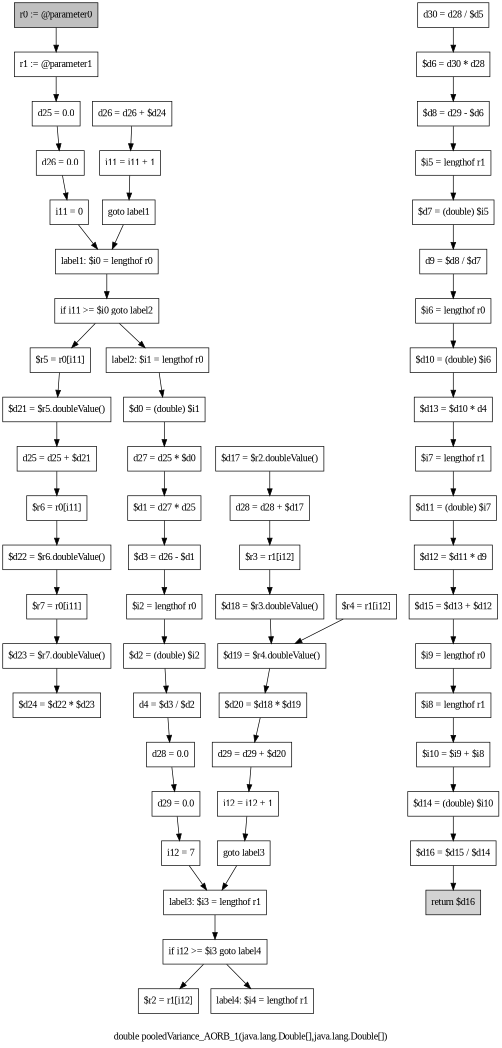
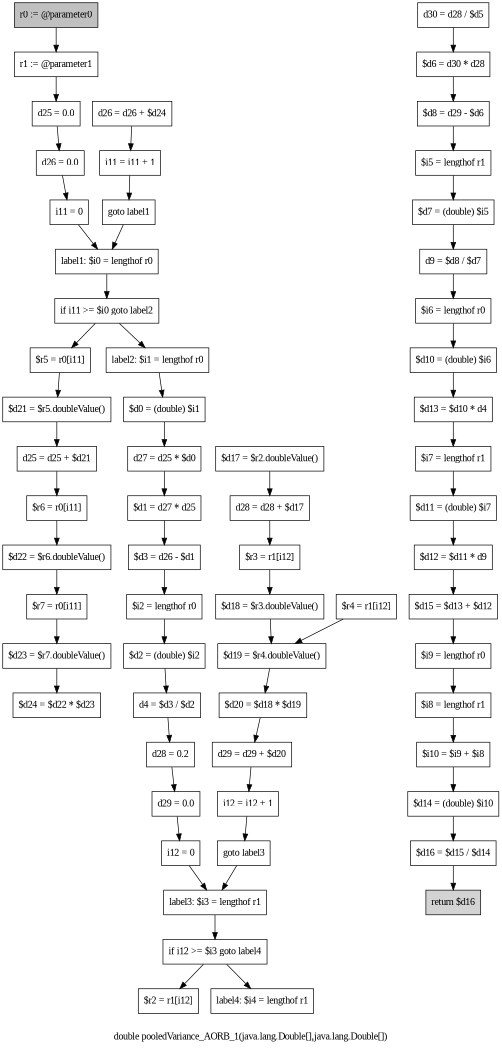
node "d28 = 0.0": label "d28 = 0.0" -> "d28 = 0.2"
node "i12 = 7": label "i12 = 7" -> "i12 = 0"
